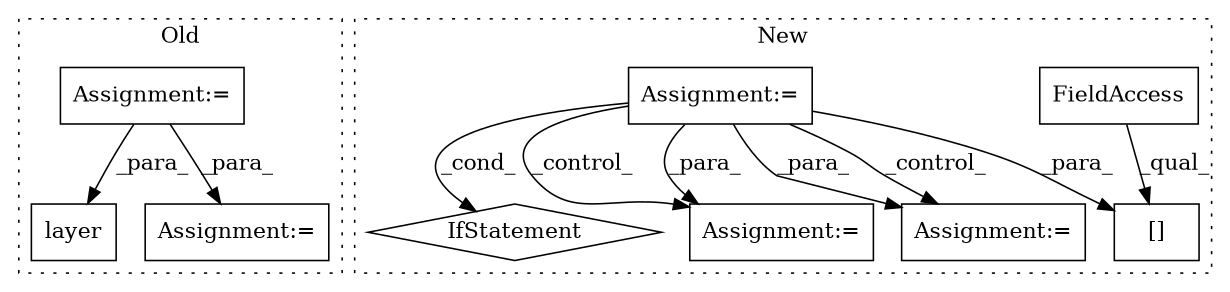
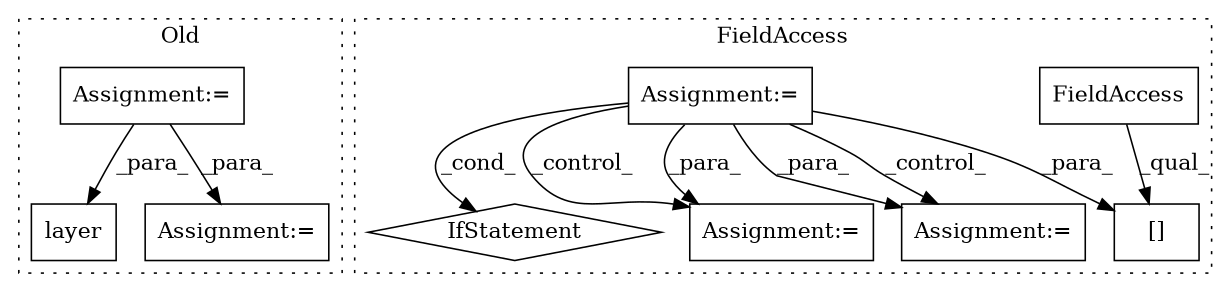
cluster "New": label "New" -> "FieldAccess"
